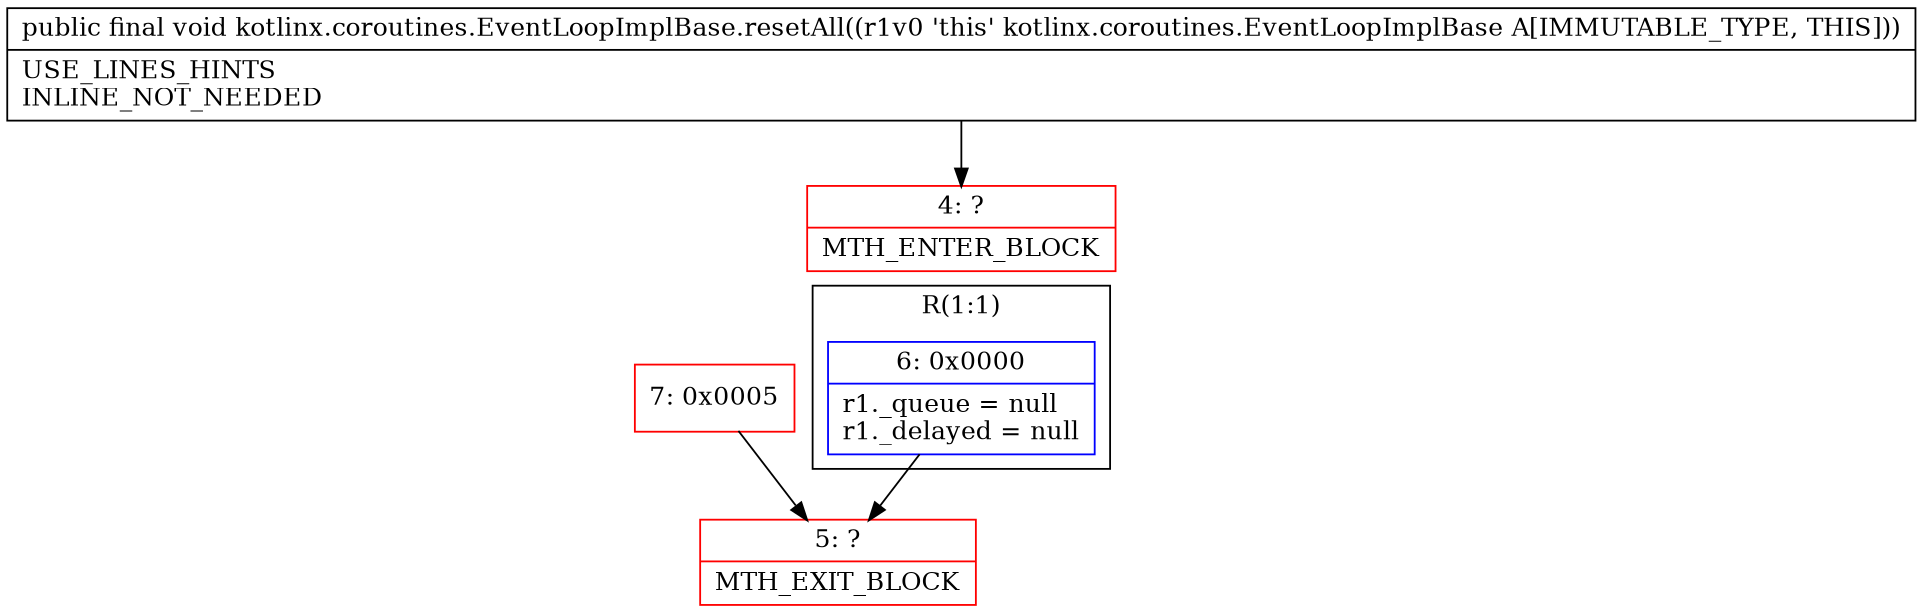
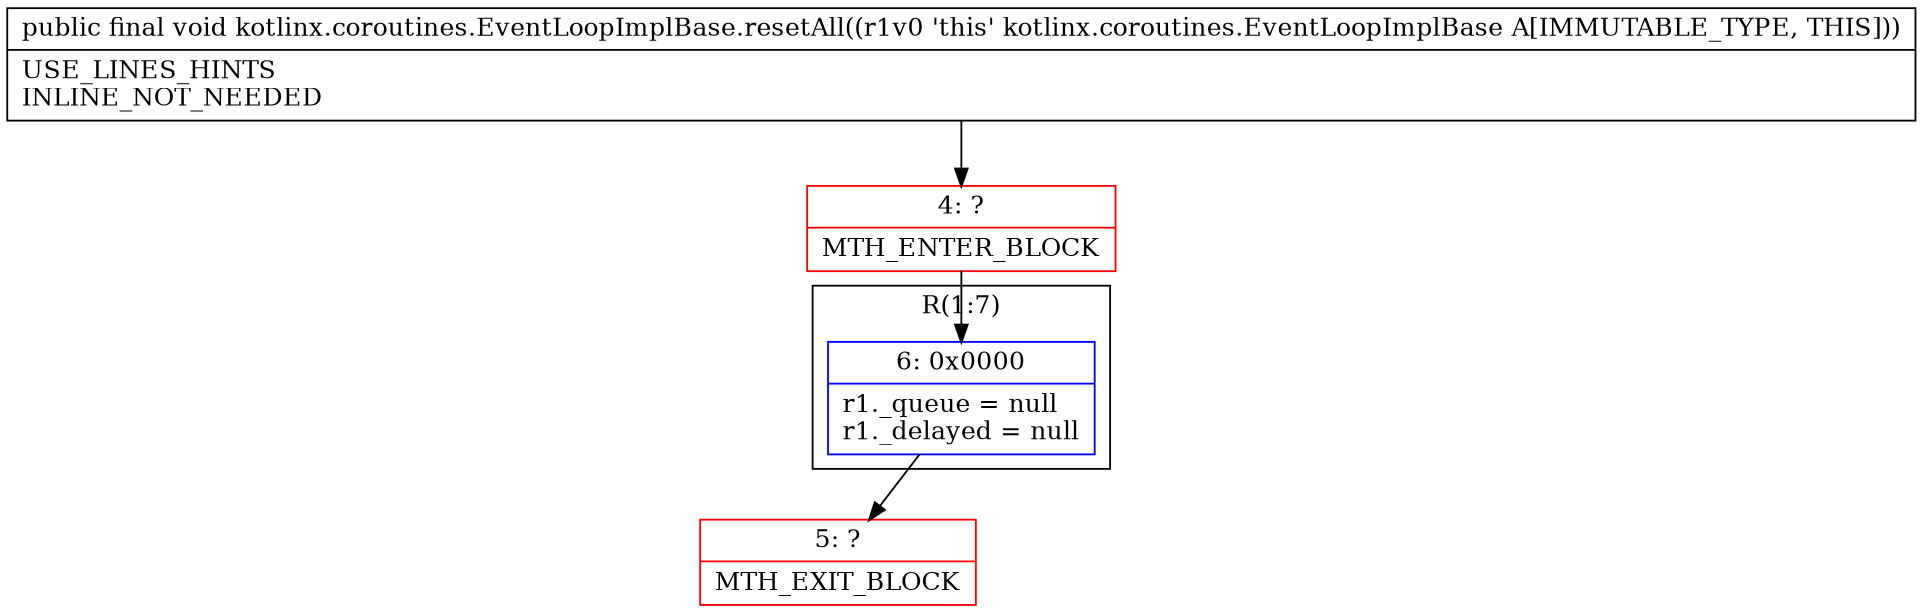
edge "4: ?" -> "6: 0x0000": added
cluster "R(1:1)": label "R(1:1)" -> "R(1:7)"
node "7: 0x0005": removed
